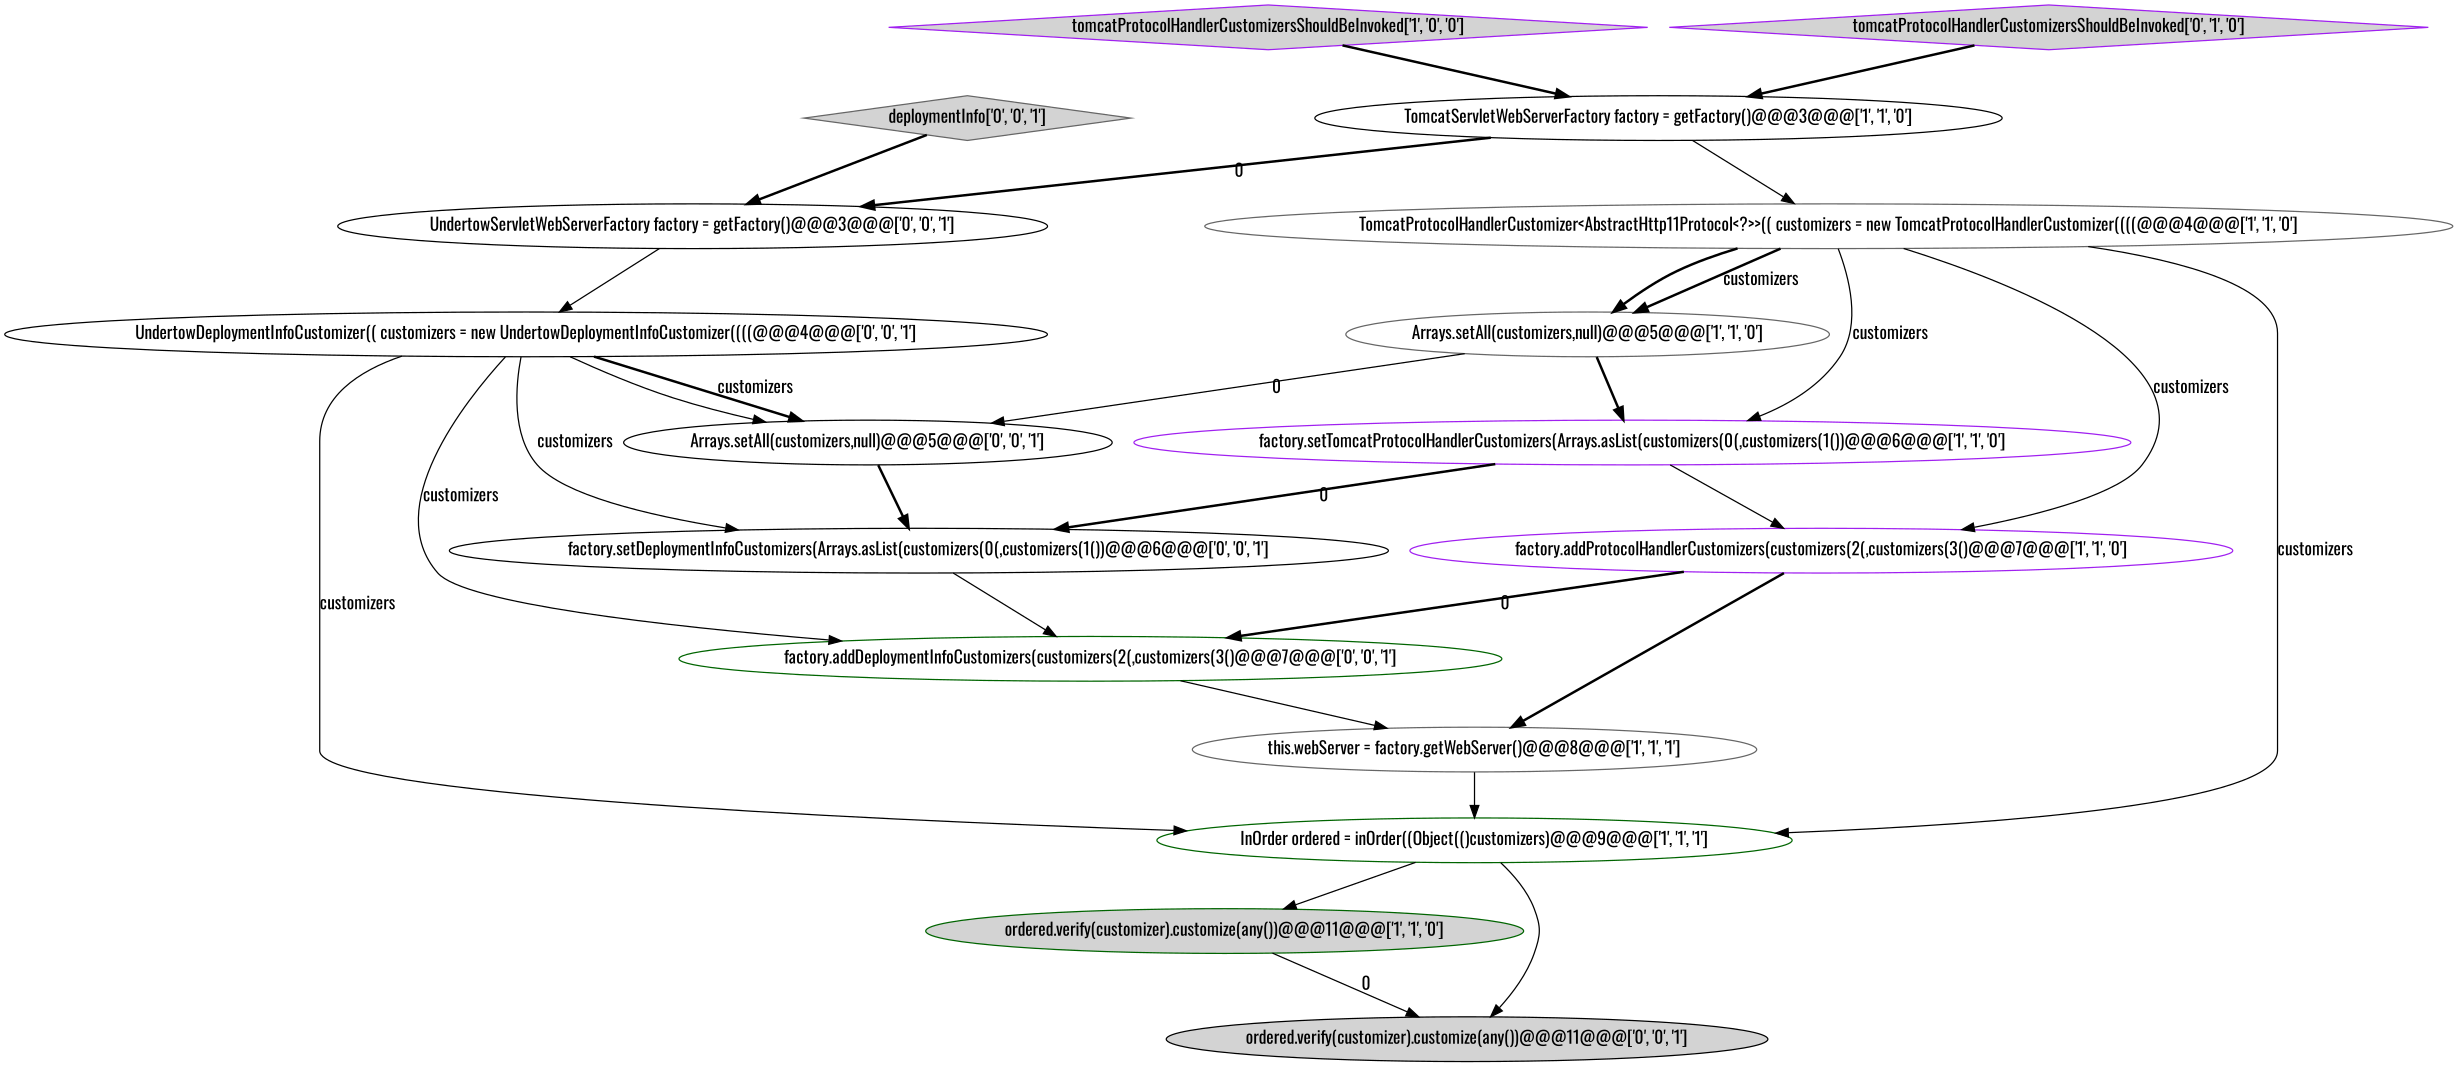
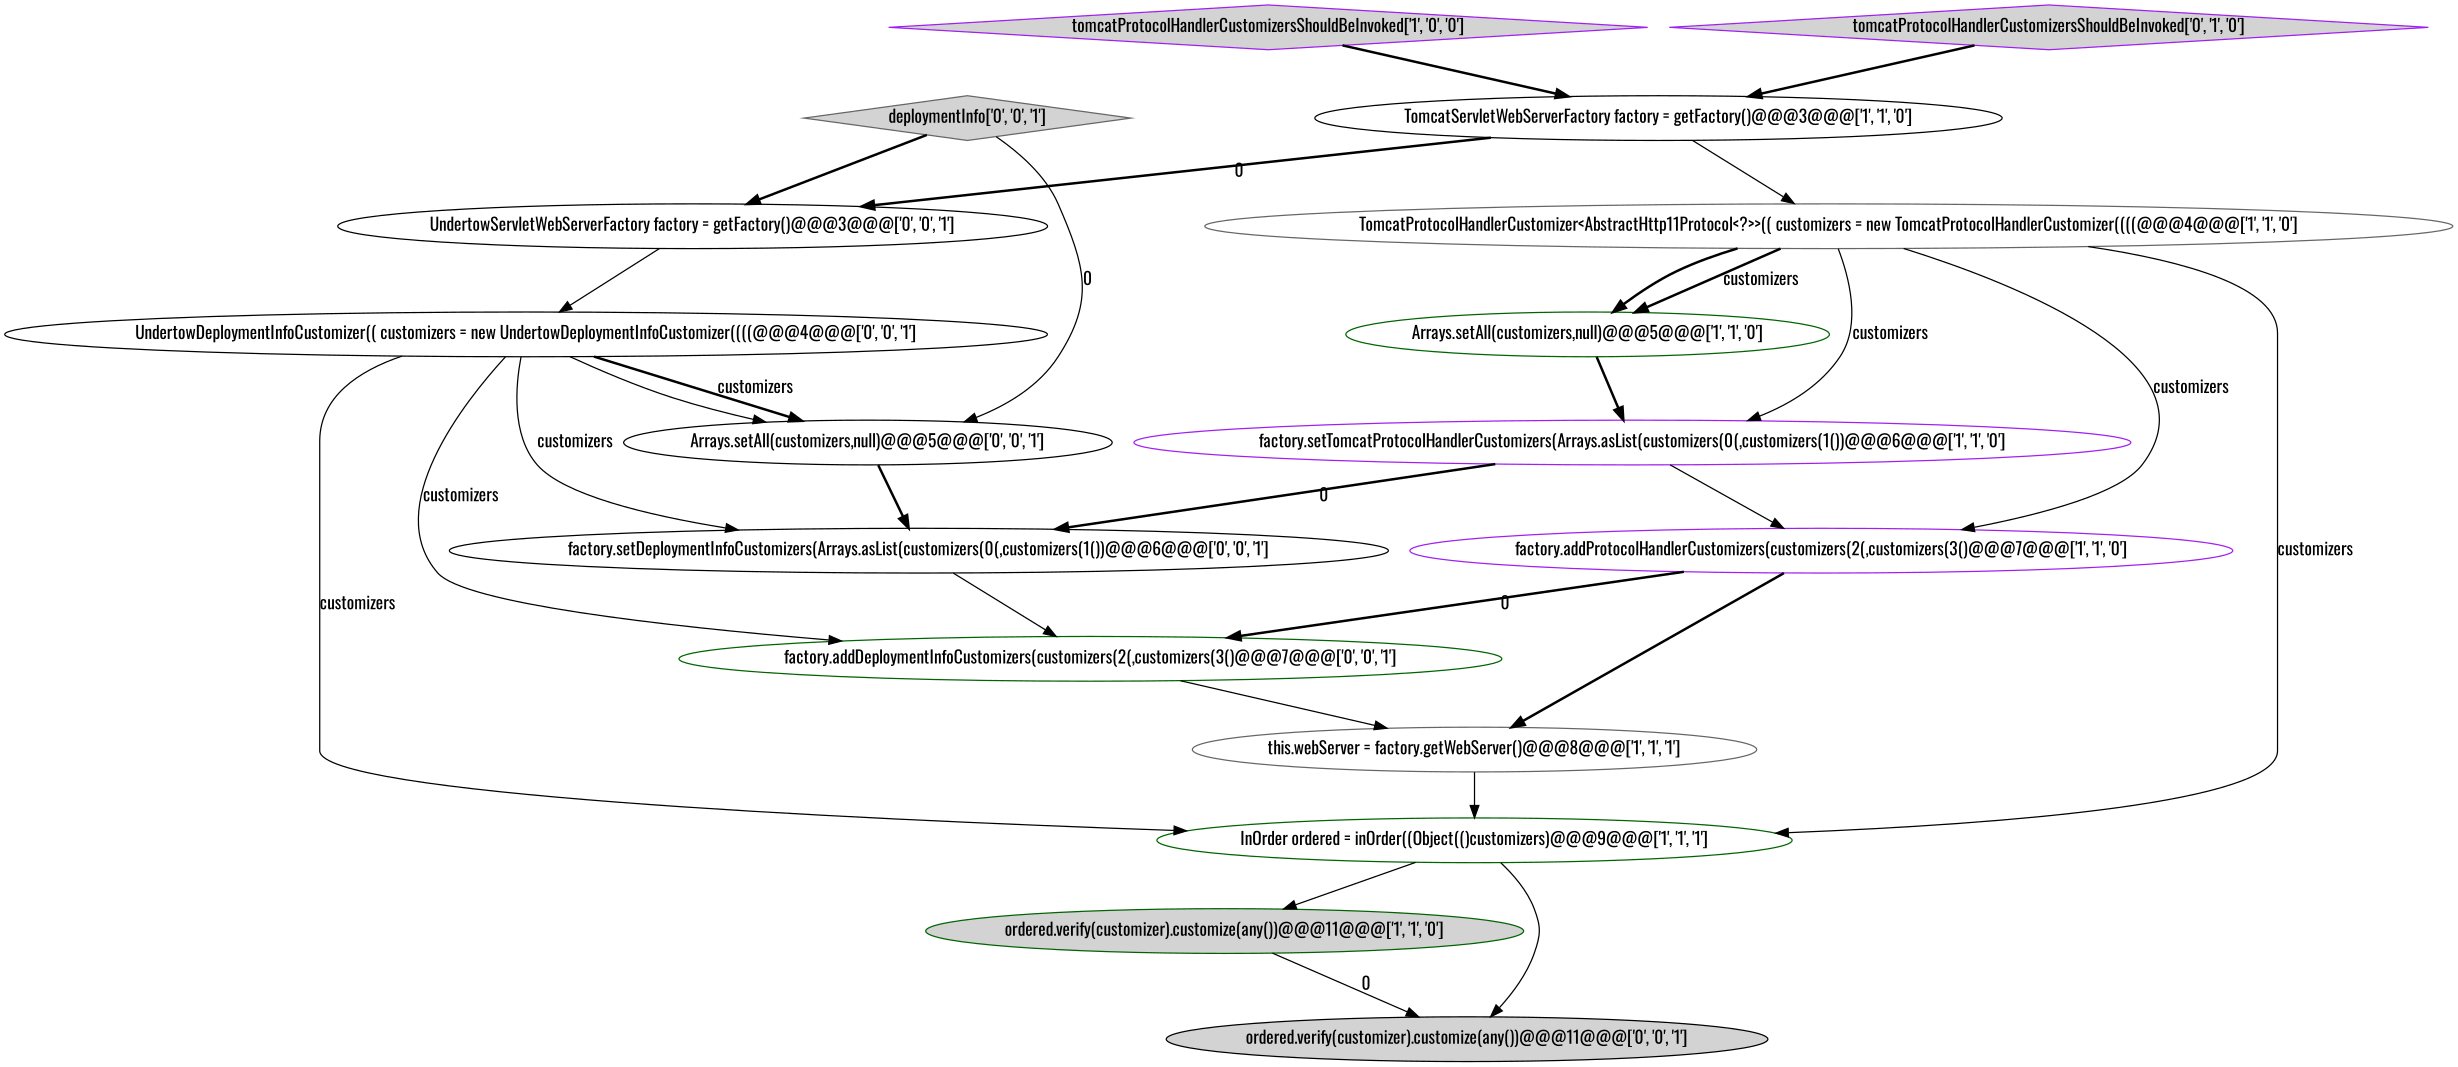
node "Arrays.setAll(customizers,null)@@@5@@@['1', '1', '0']": color gray40 -> darkgreen
edge "Arrays.setAll(customizers,null)@@@5@@@['1', '1', '0']" -> "Arrays.setAll(customizers,null)@@@5@@@['0', '0', '1']": now "deploymentInfo['0', '0', '1']" -> "Arrays.setAll(customizers,null)@@@5@@@['0', '0', '1']"
